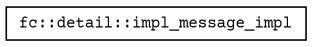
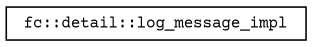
node "fc::detail::impl_message_impl": label "fc::detail::impl_message_impl" -> "fc::detail::log_message_impl"
